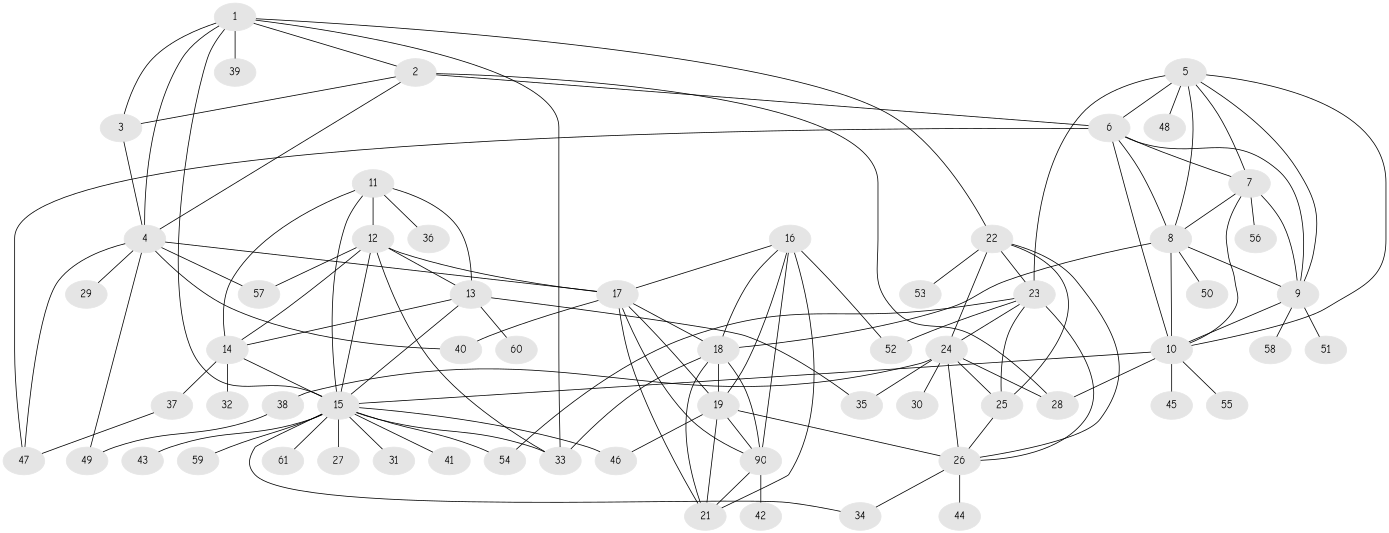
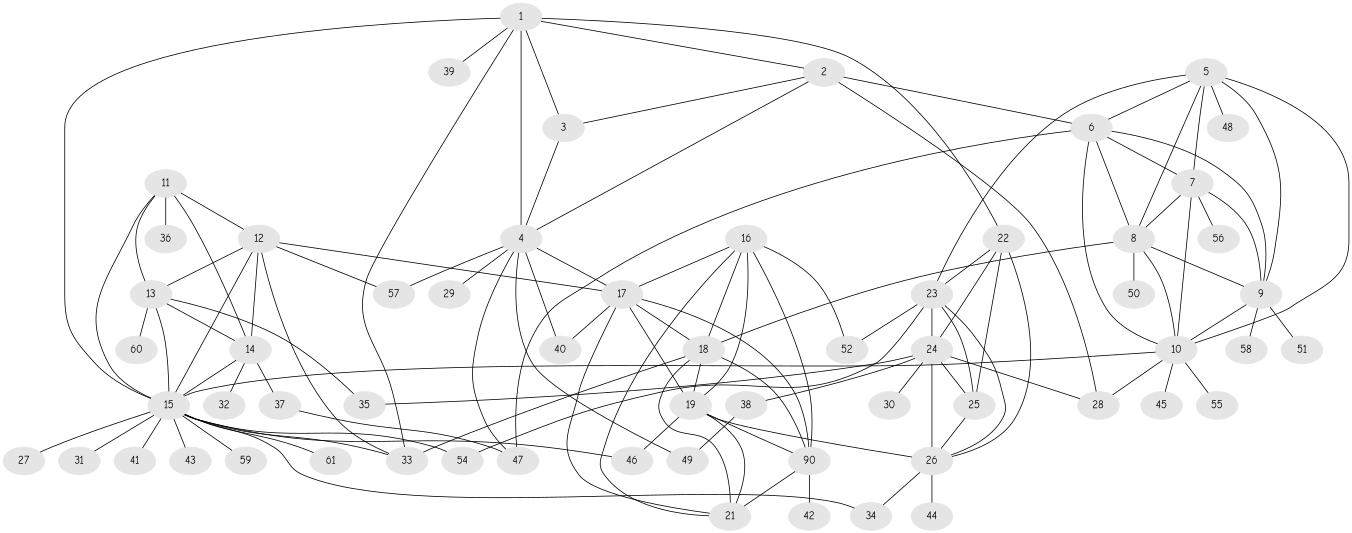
node "53": removed
